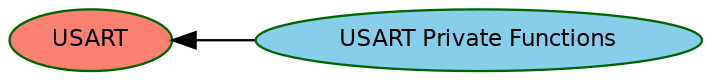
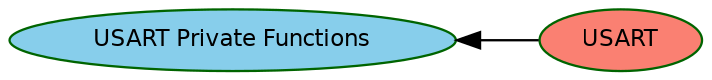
edge "USART Private Functions" -> "USART": reversed
